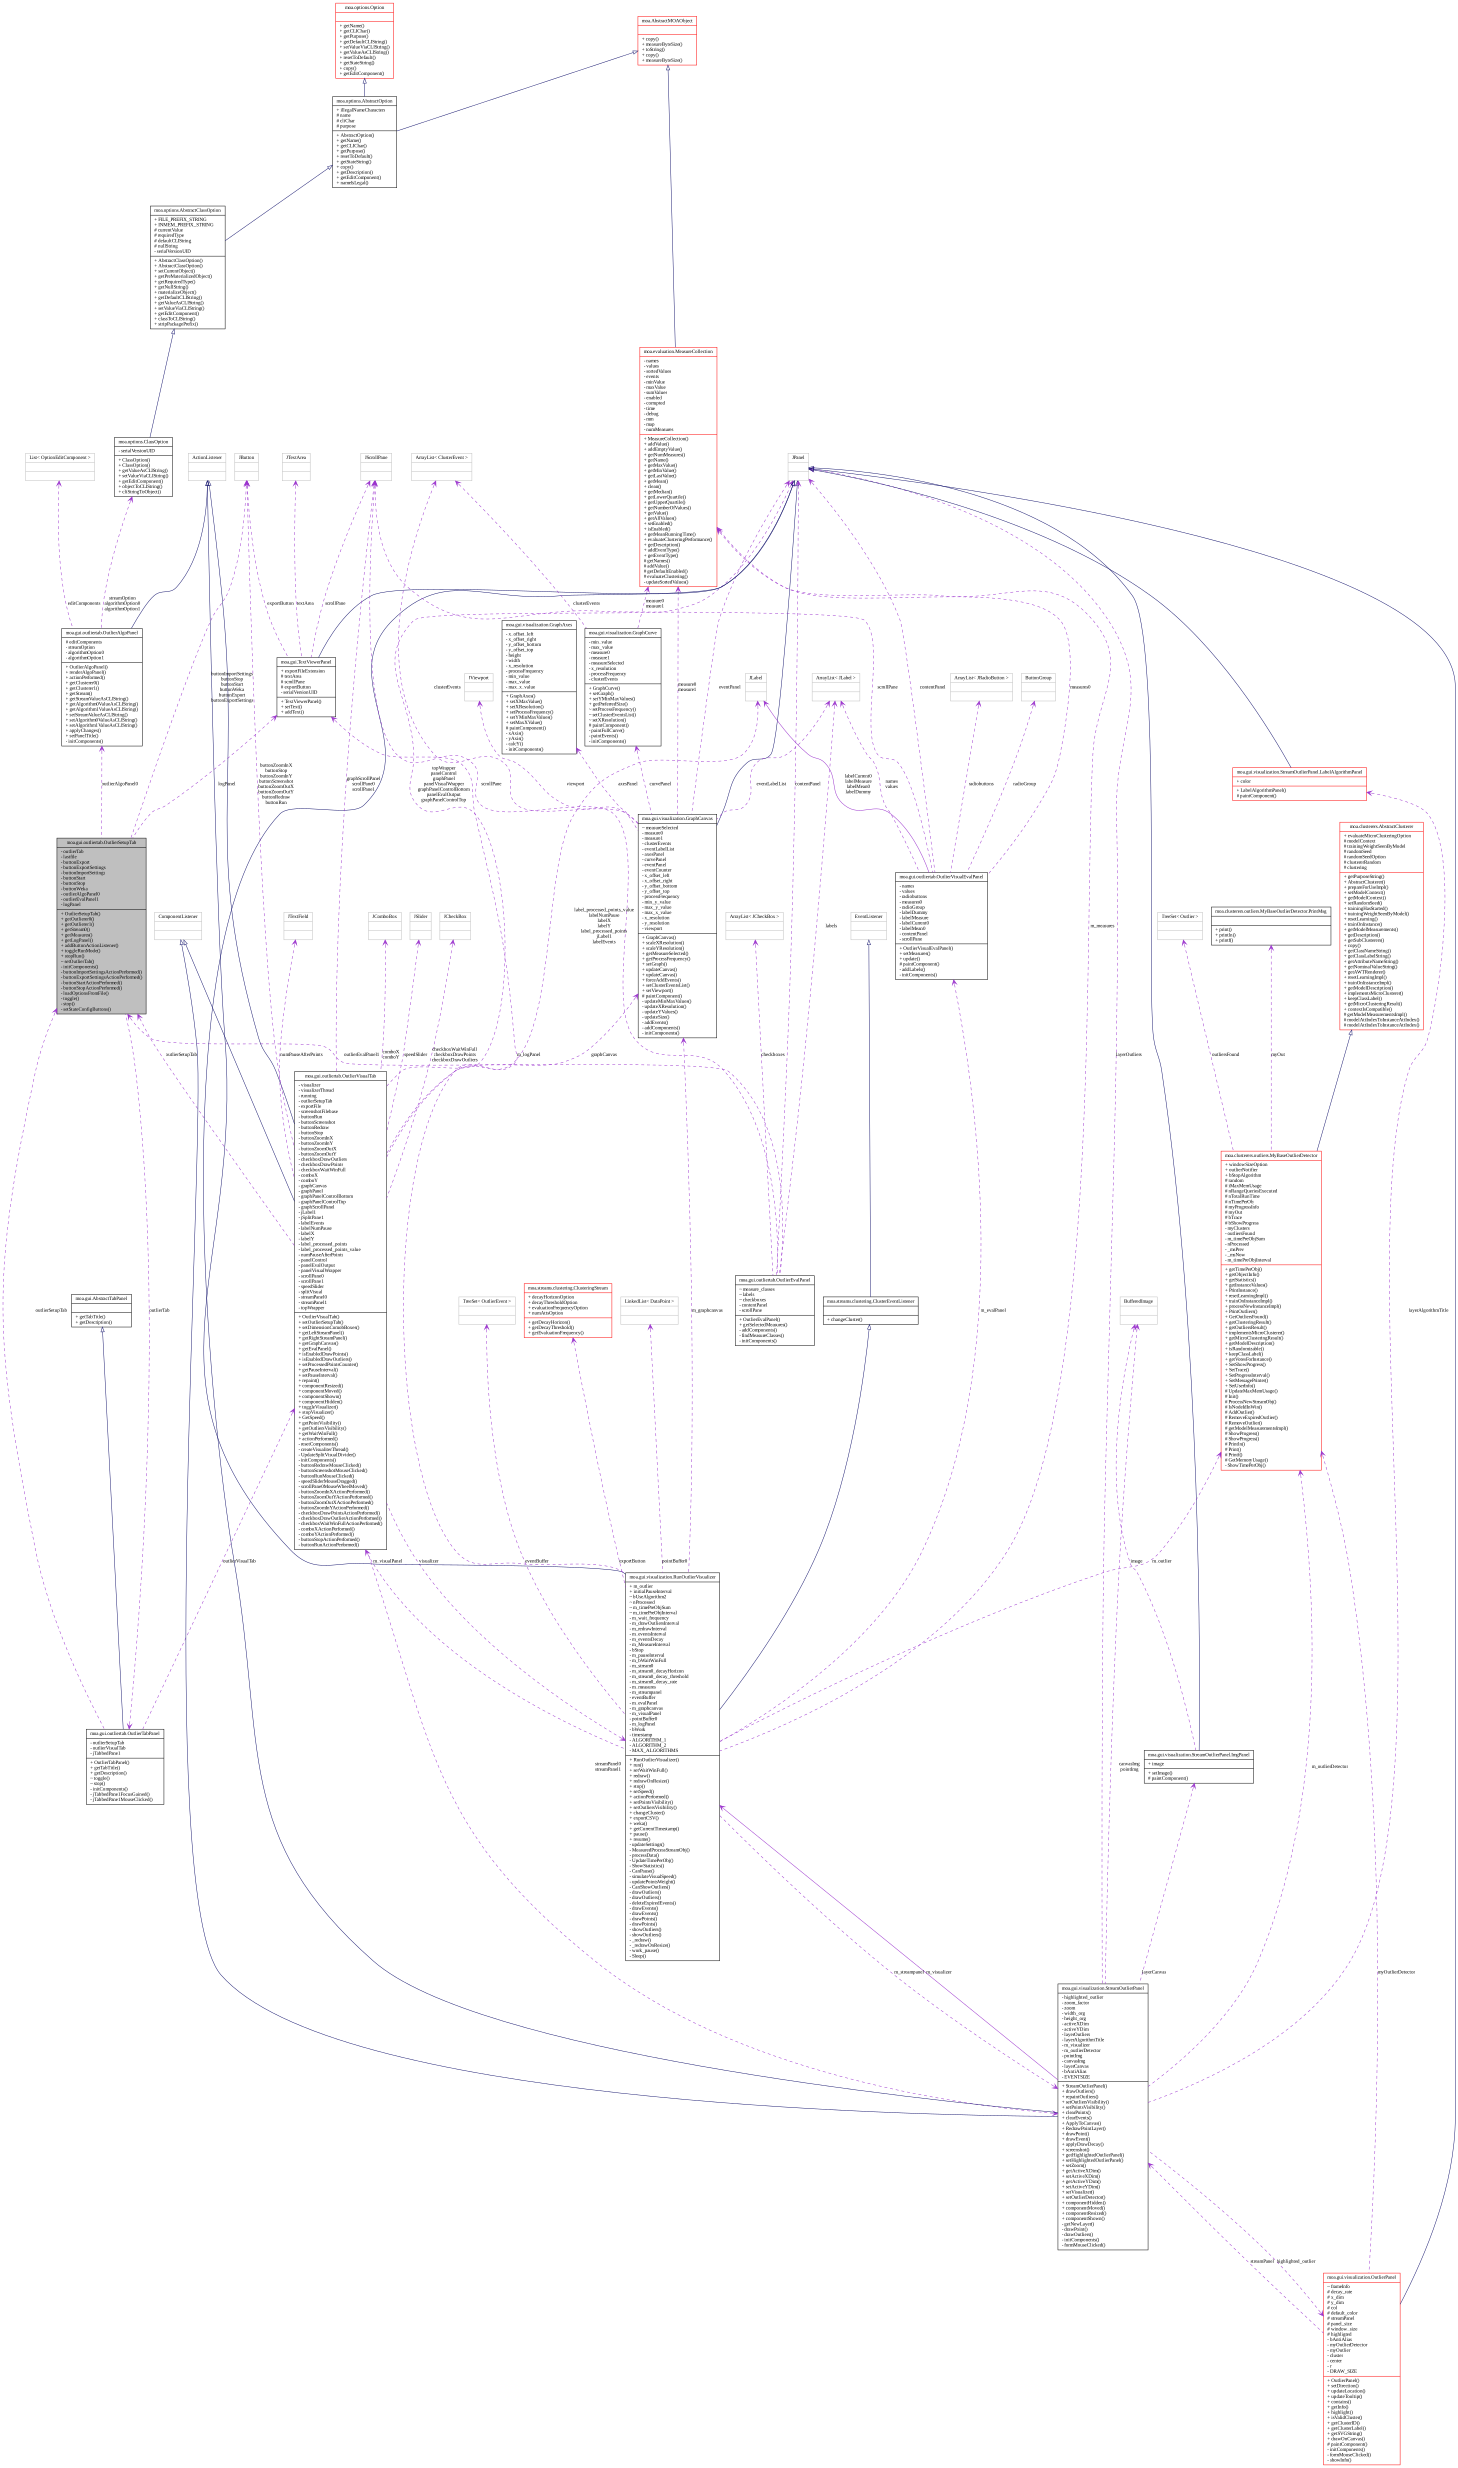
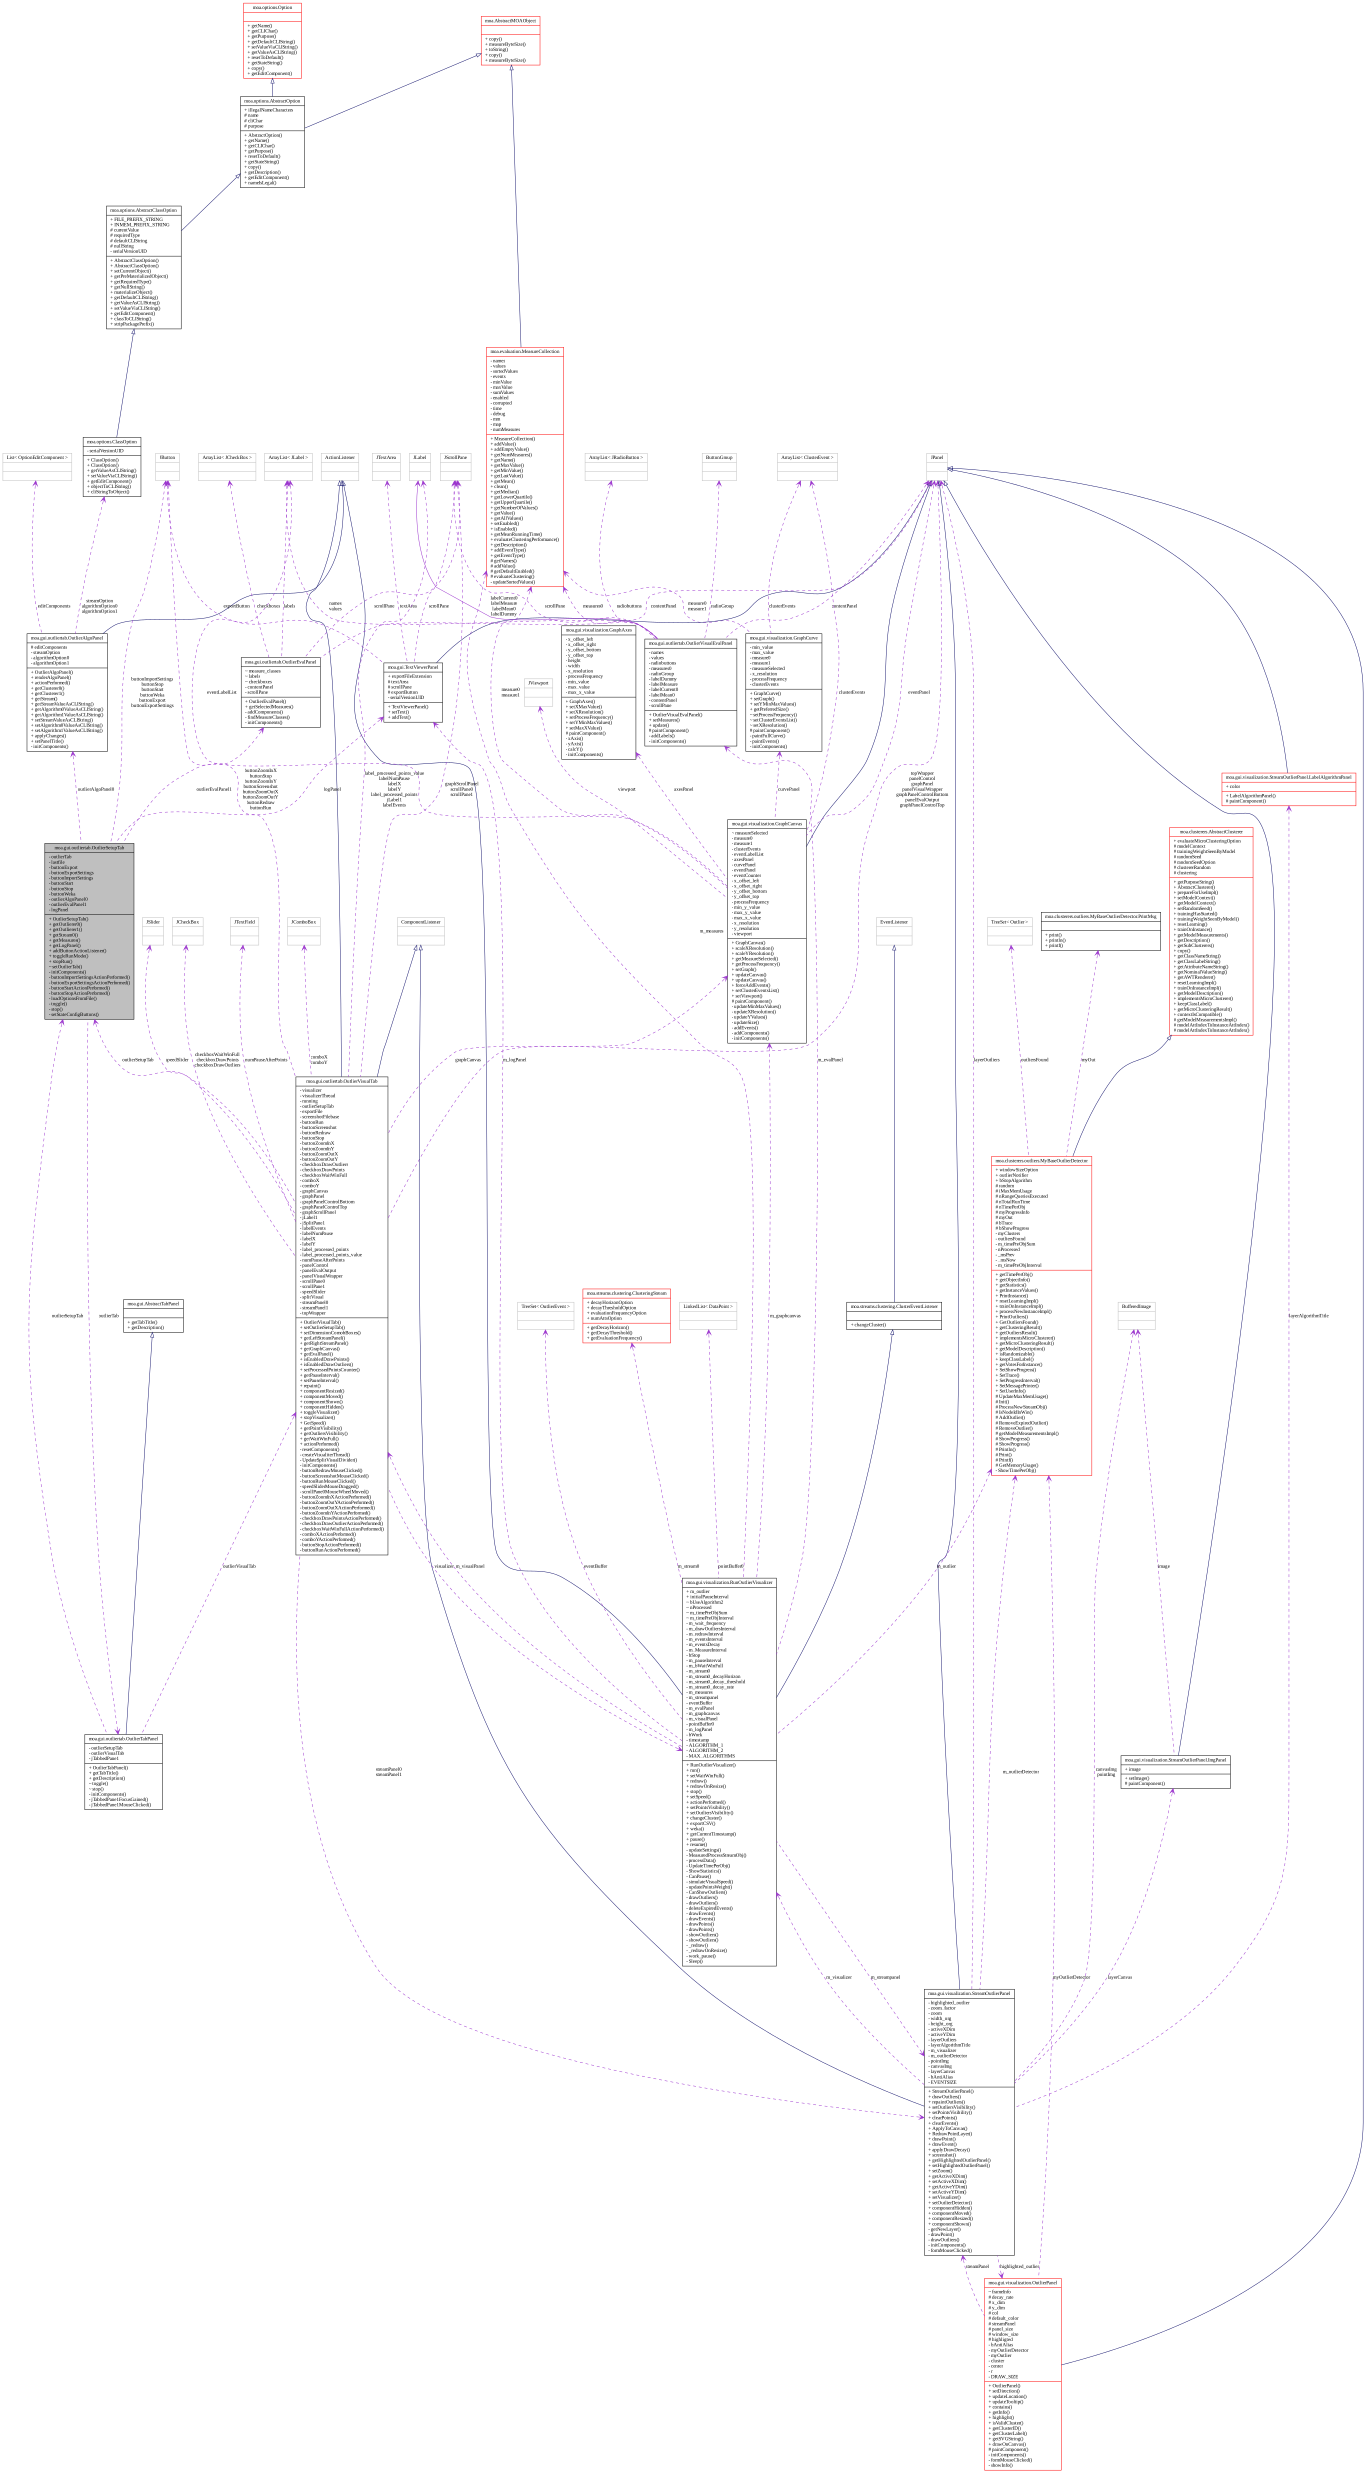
edge "moa.gui.outliertab.OutlierEvalPanel" -> "moa.gui.outliertab.OutlierSetupTab": reversed
edge "moa.gui.visualization.RunOutlierVisualizer" -> "moa.streams.clustering.ClusteringStream": label "exportButton" -> "m_stream0"
edge "moa.gui.visualization.StreamOutlierPanel" -> "moa.gui.visualization.RunOutlierVisualizer": style solid -> dashed
